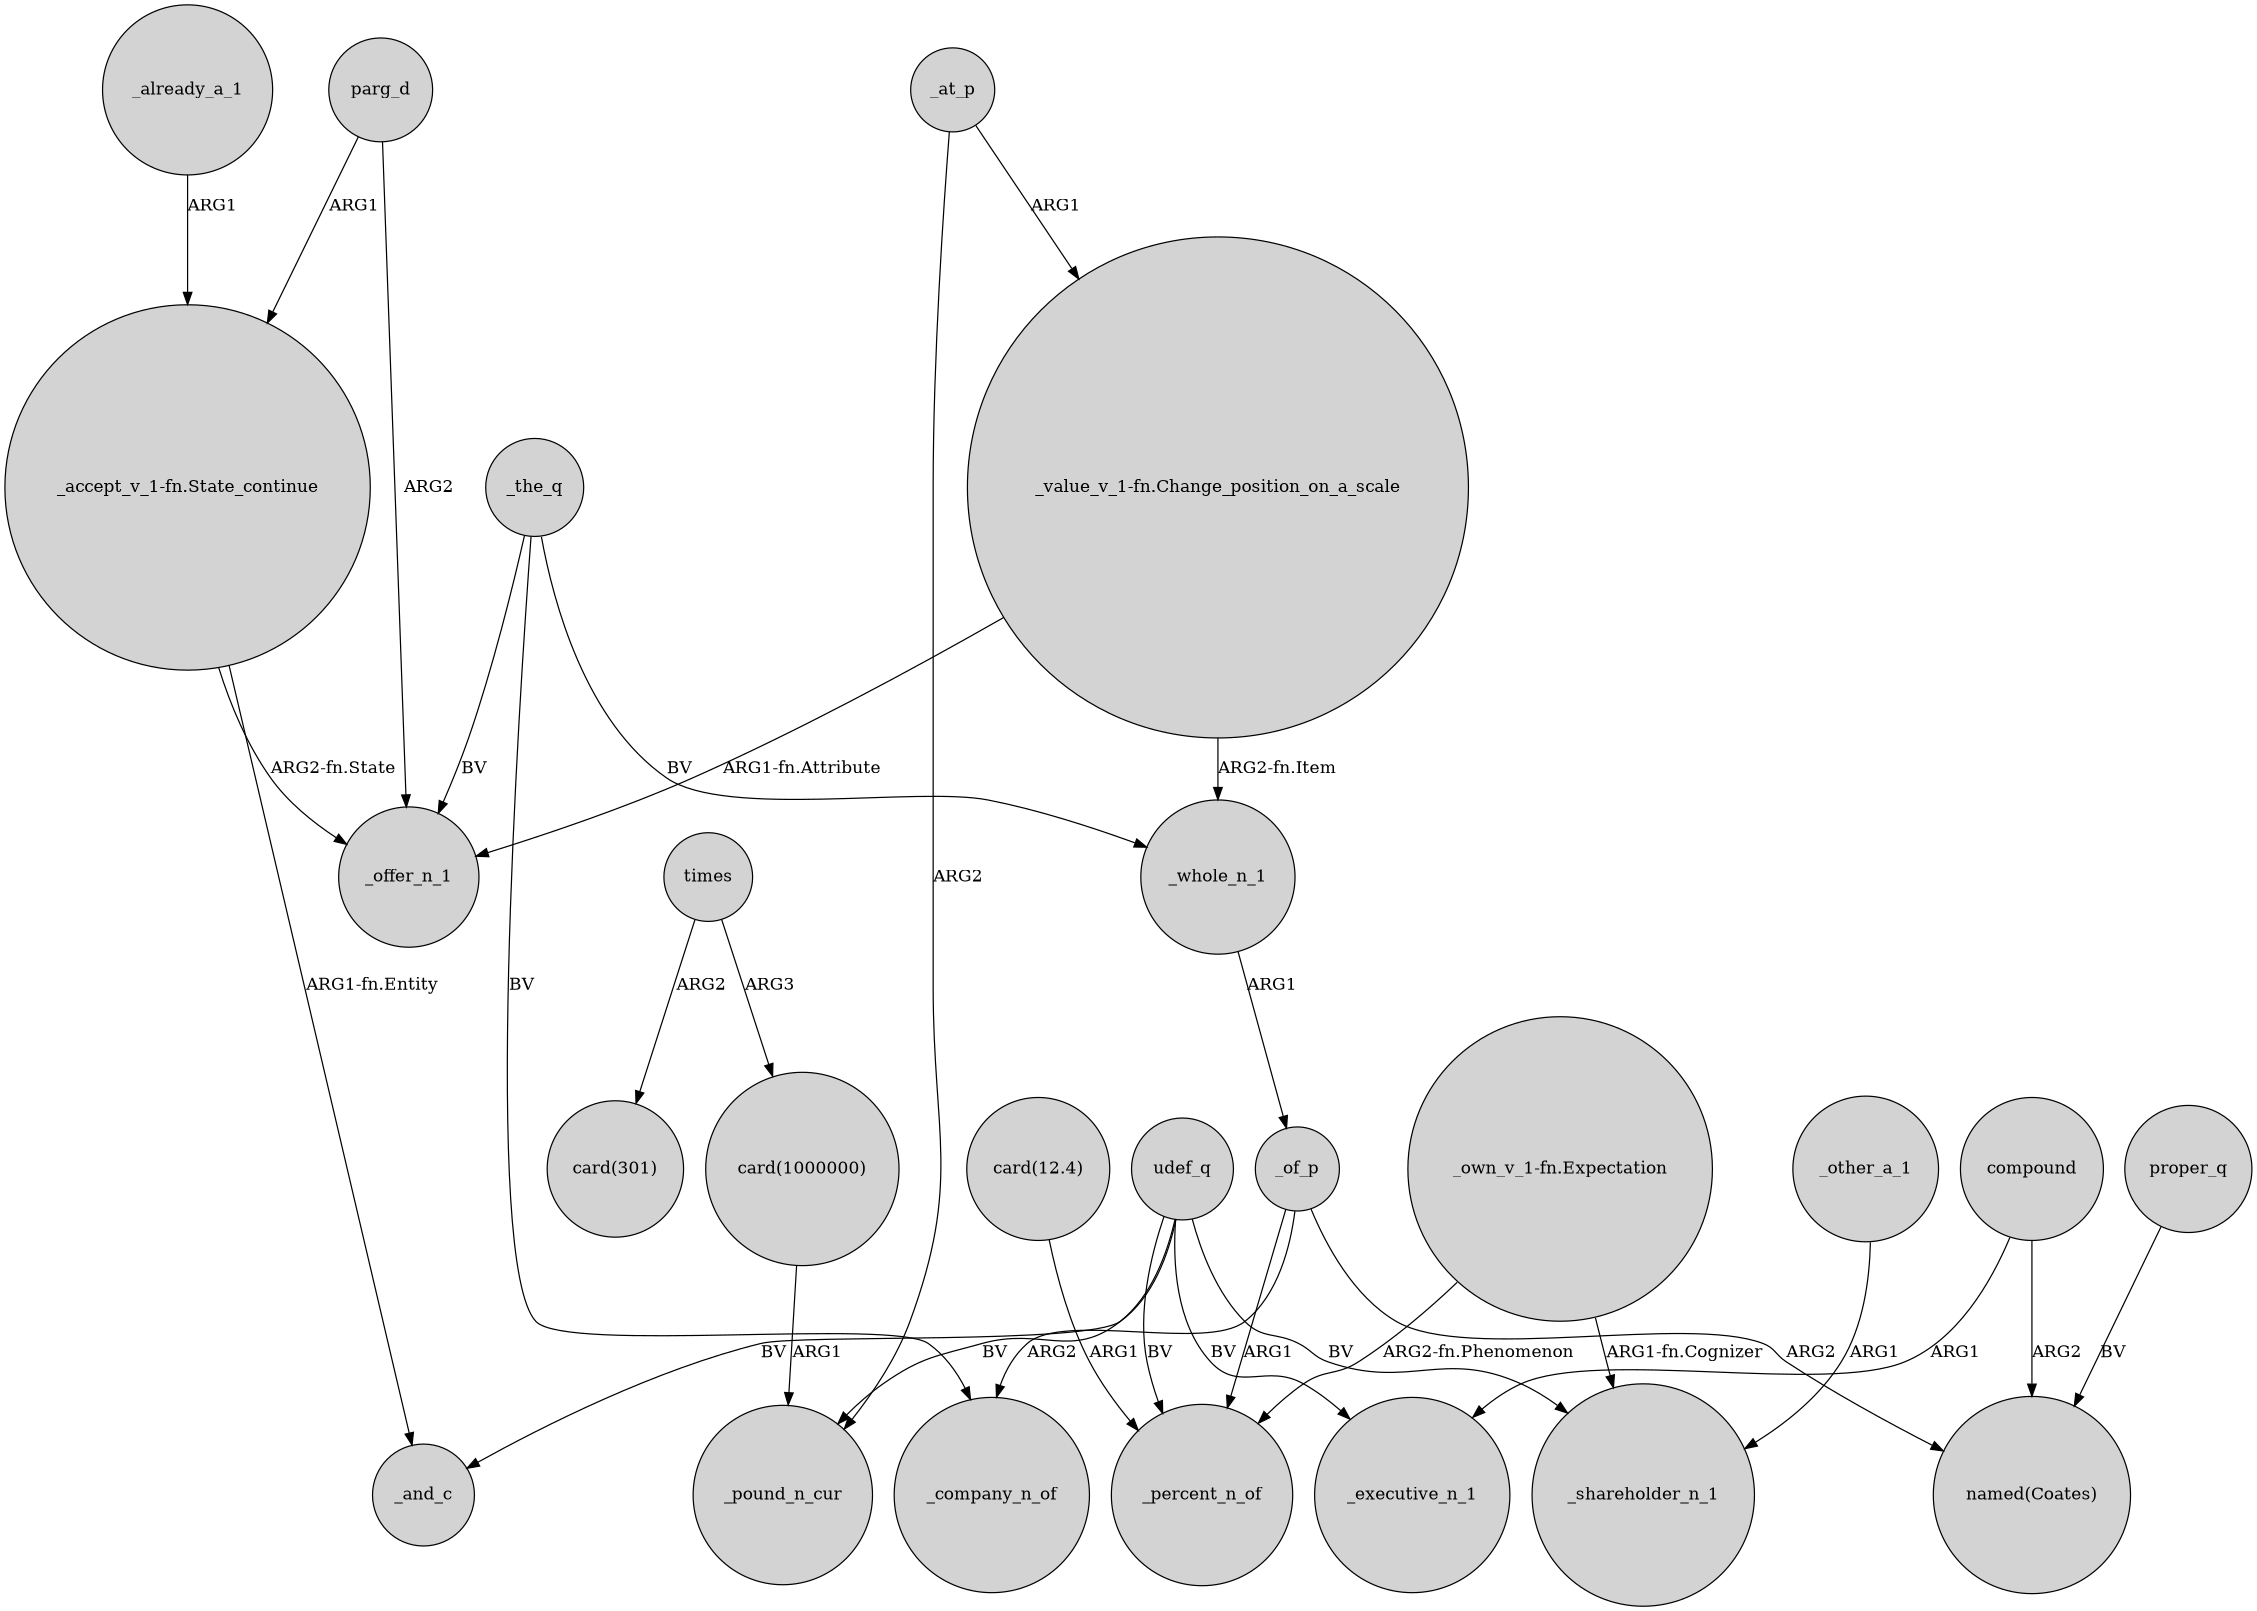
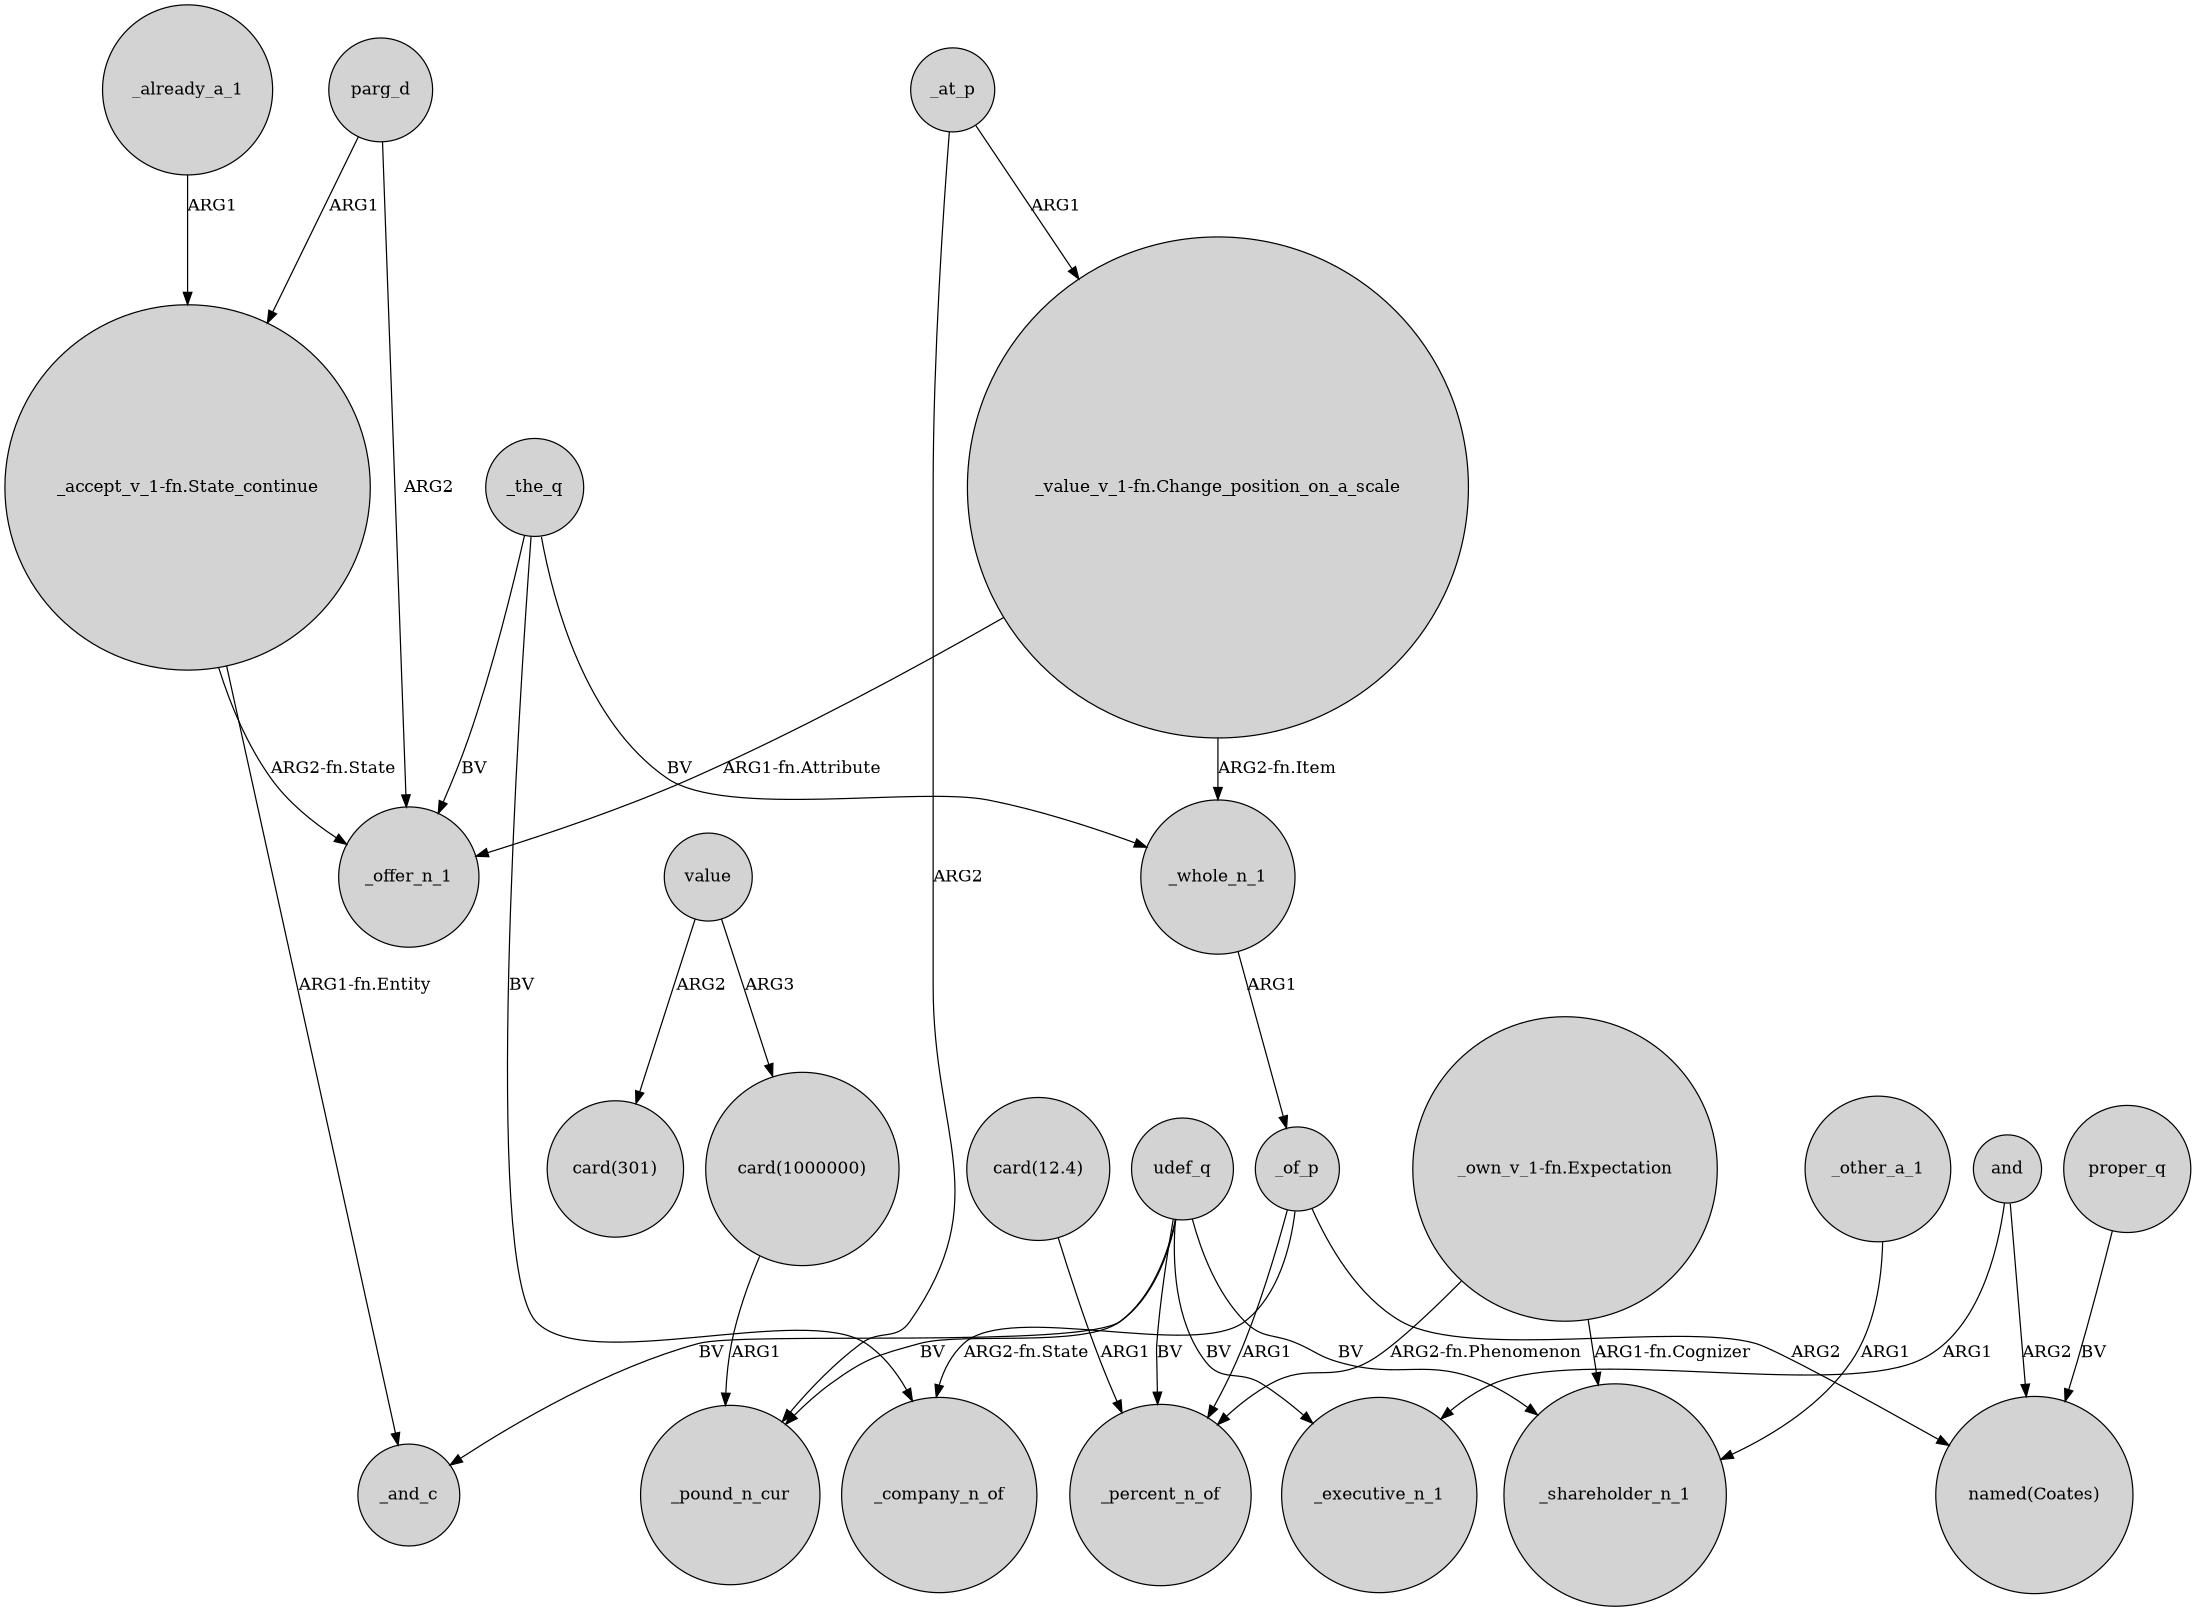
node "times": label "times" -> "value"
node "compound": label "compound" -> "and"
edge "_of_p" -> "_company_n_of": label "ARG2" -> "ARG2-fn.State"
